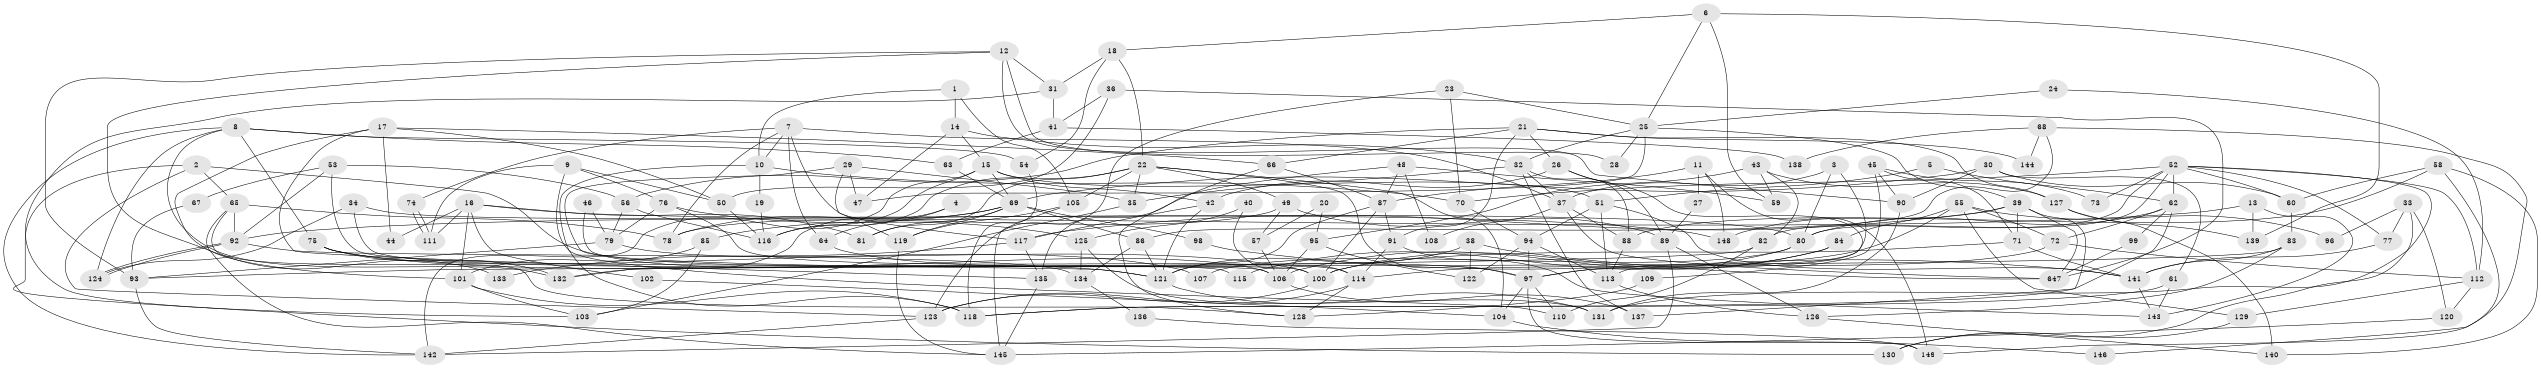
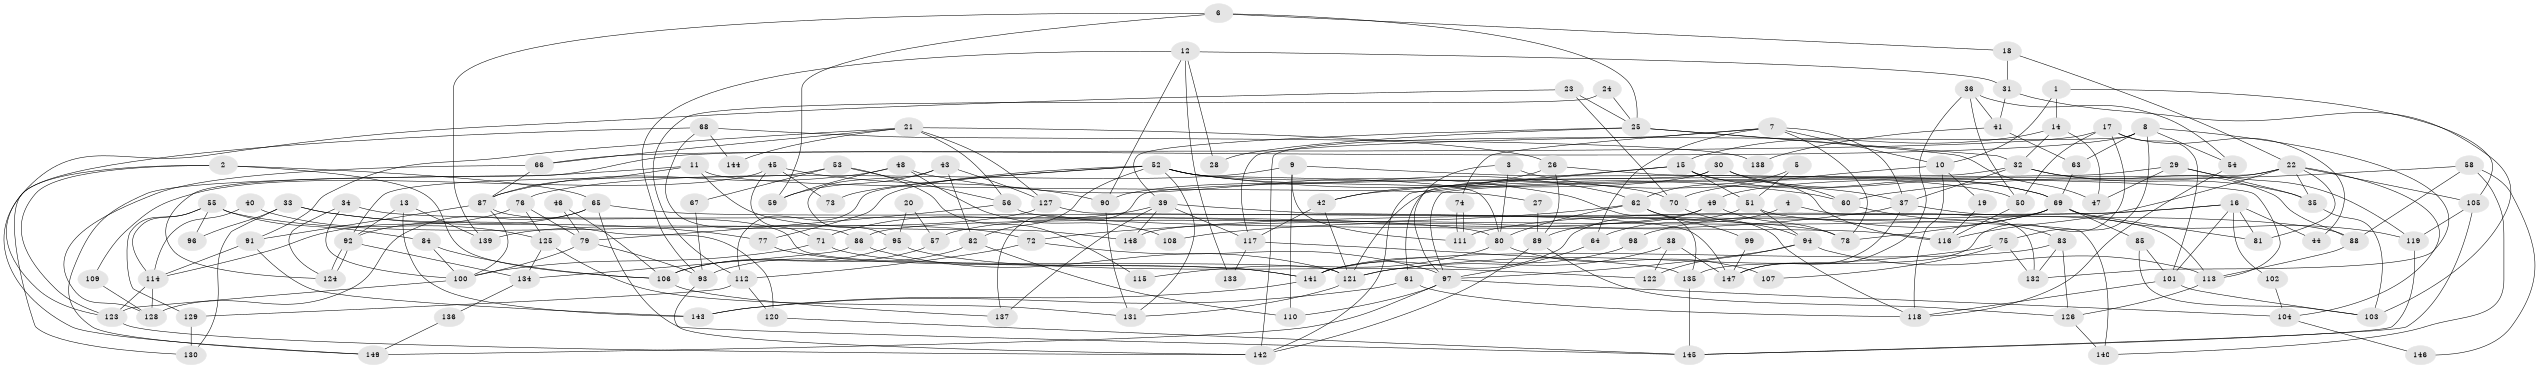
edge "18" -- "54": now "36" -- "54"
node "647": label "647" -> "147"
